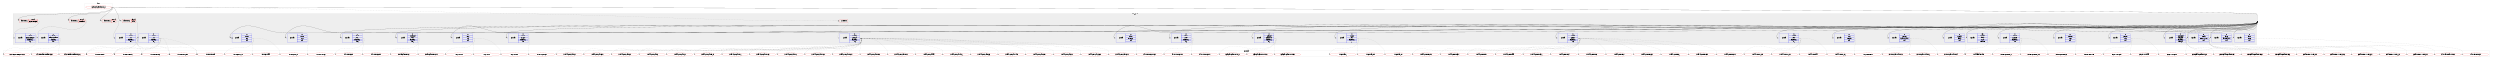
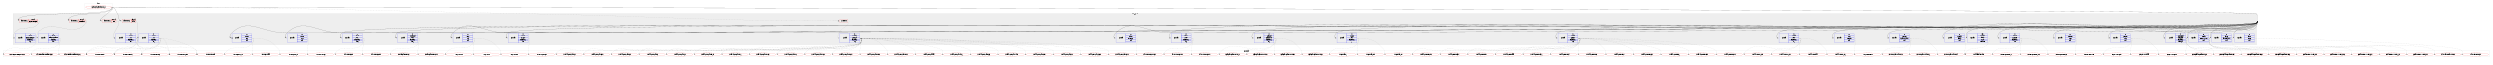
node "mate-base/mate-common-1.16.0": added
